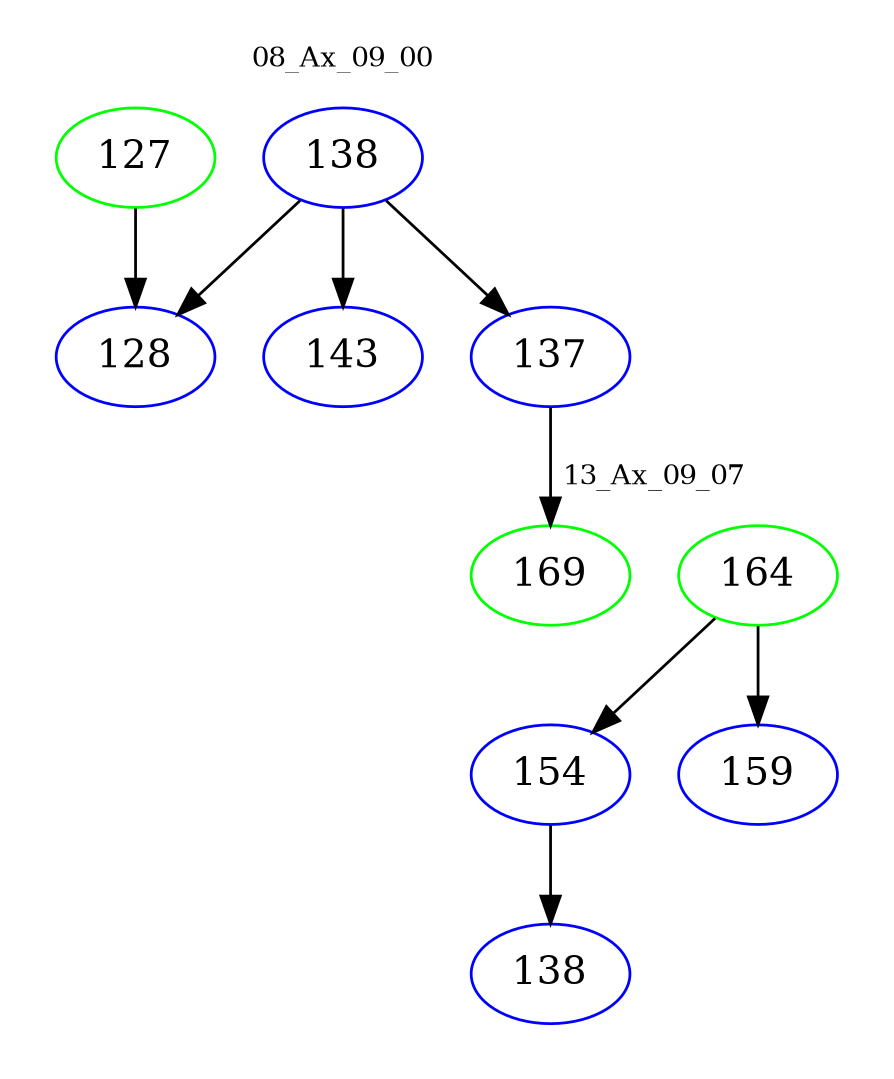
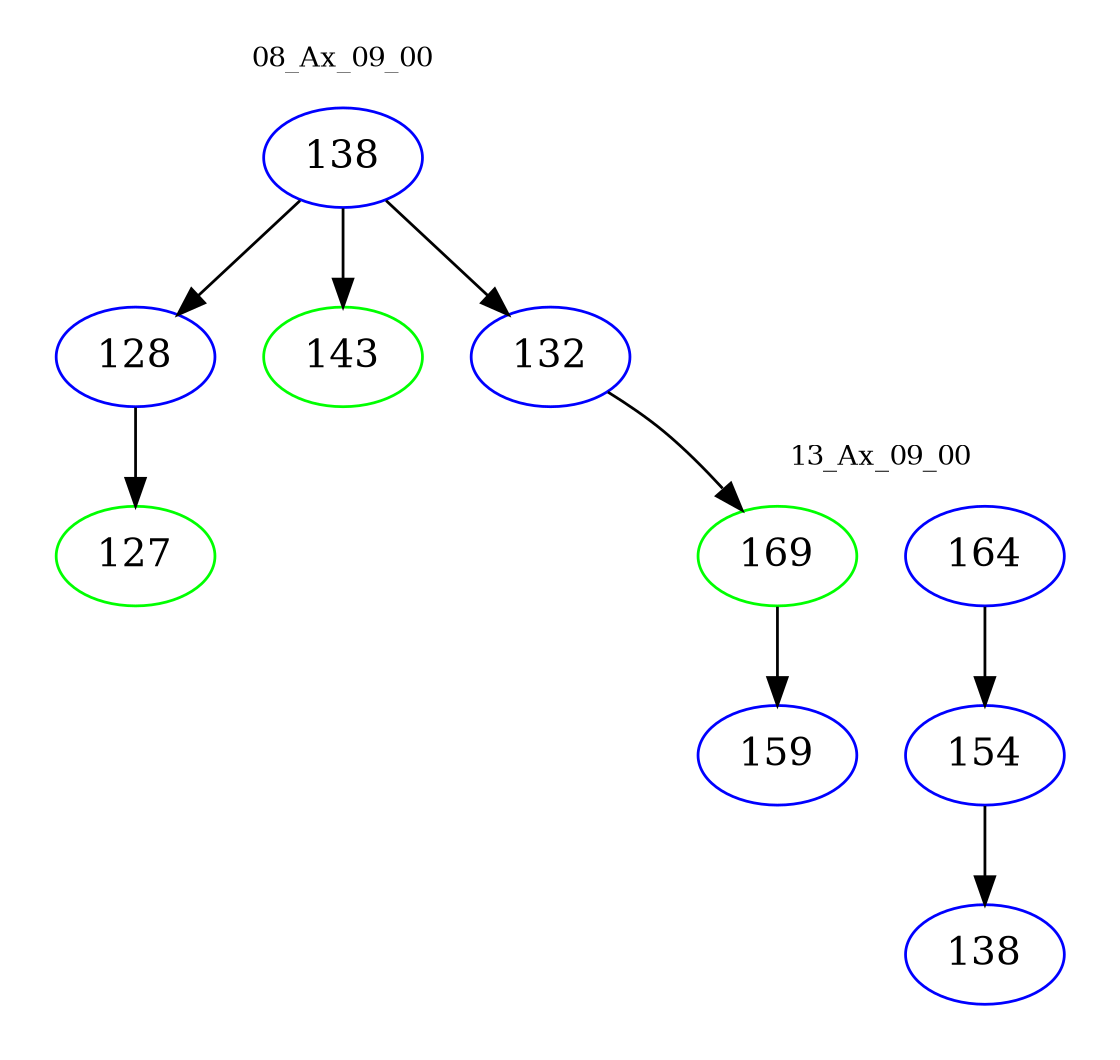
edge "127" -> "128": reversed
node "143": color blue -> green
node "137": label "137" -> "132"
cluster "13_Ax_09_07": label "13_Ax_09_07" -> "13_Ax_09_00"
node "164": color green -> blue
edge "164" -> "159": now "169" -> "159"
